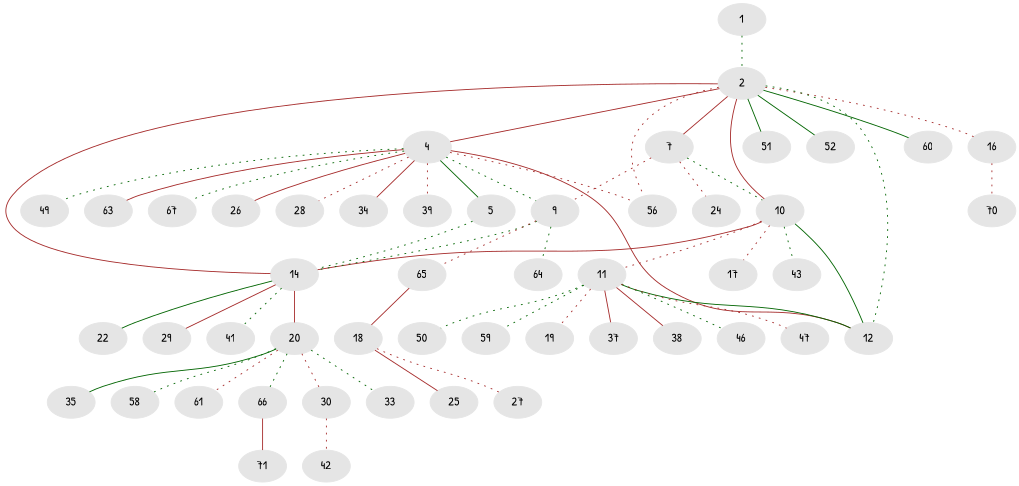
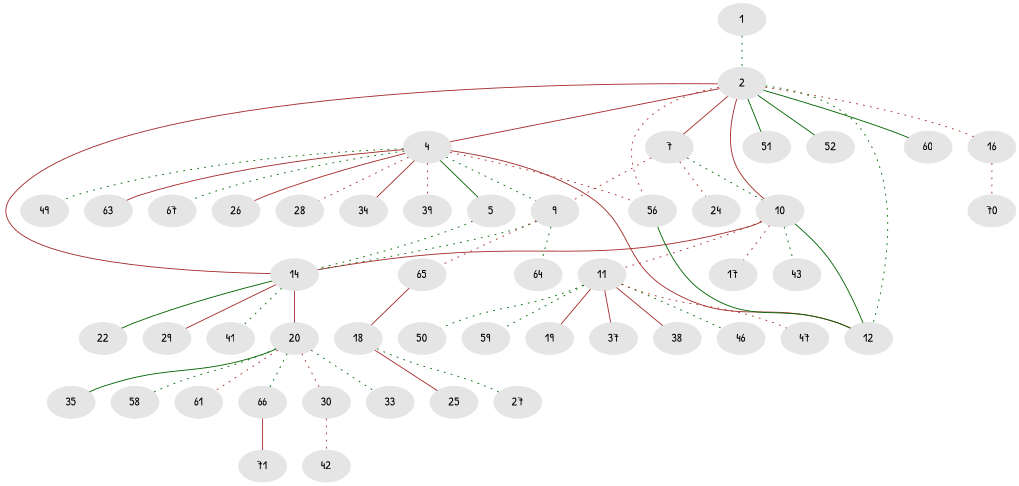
edge "11" -- "12": now "56" -- "12"
edge "11" -- "19": style dotted -> solid
edge "18" -- "27": color brown -> darkgreen
